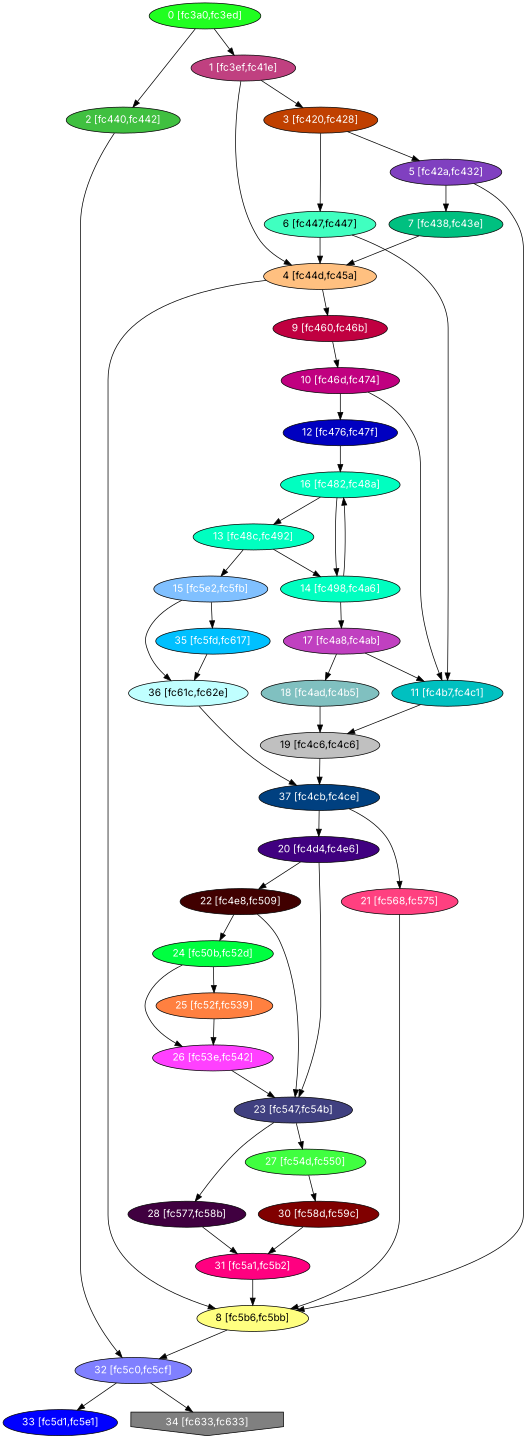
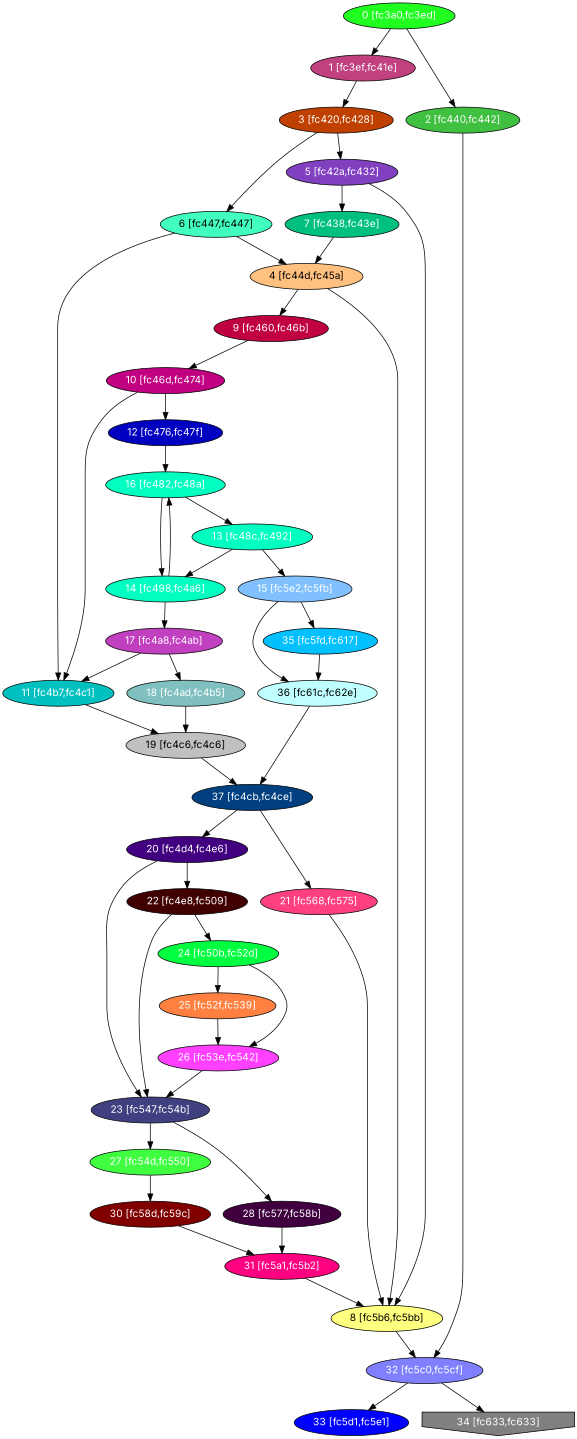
edge "1 [fc3ef,fc41e]" -> "4 [fc44d,fc45a]": removed
